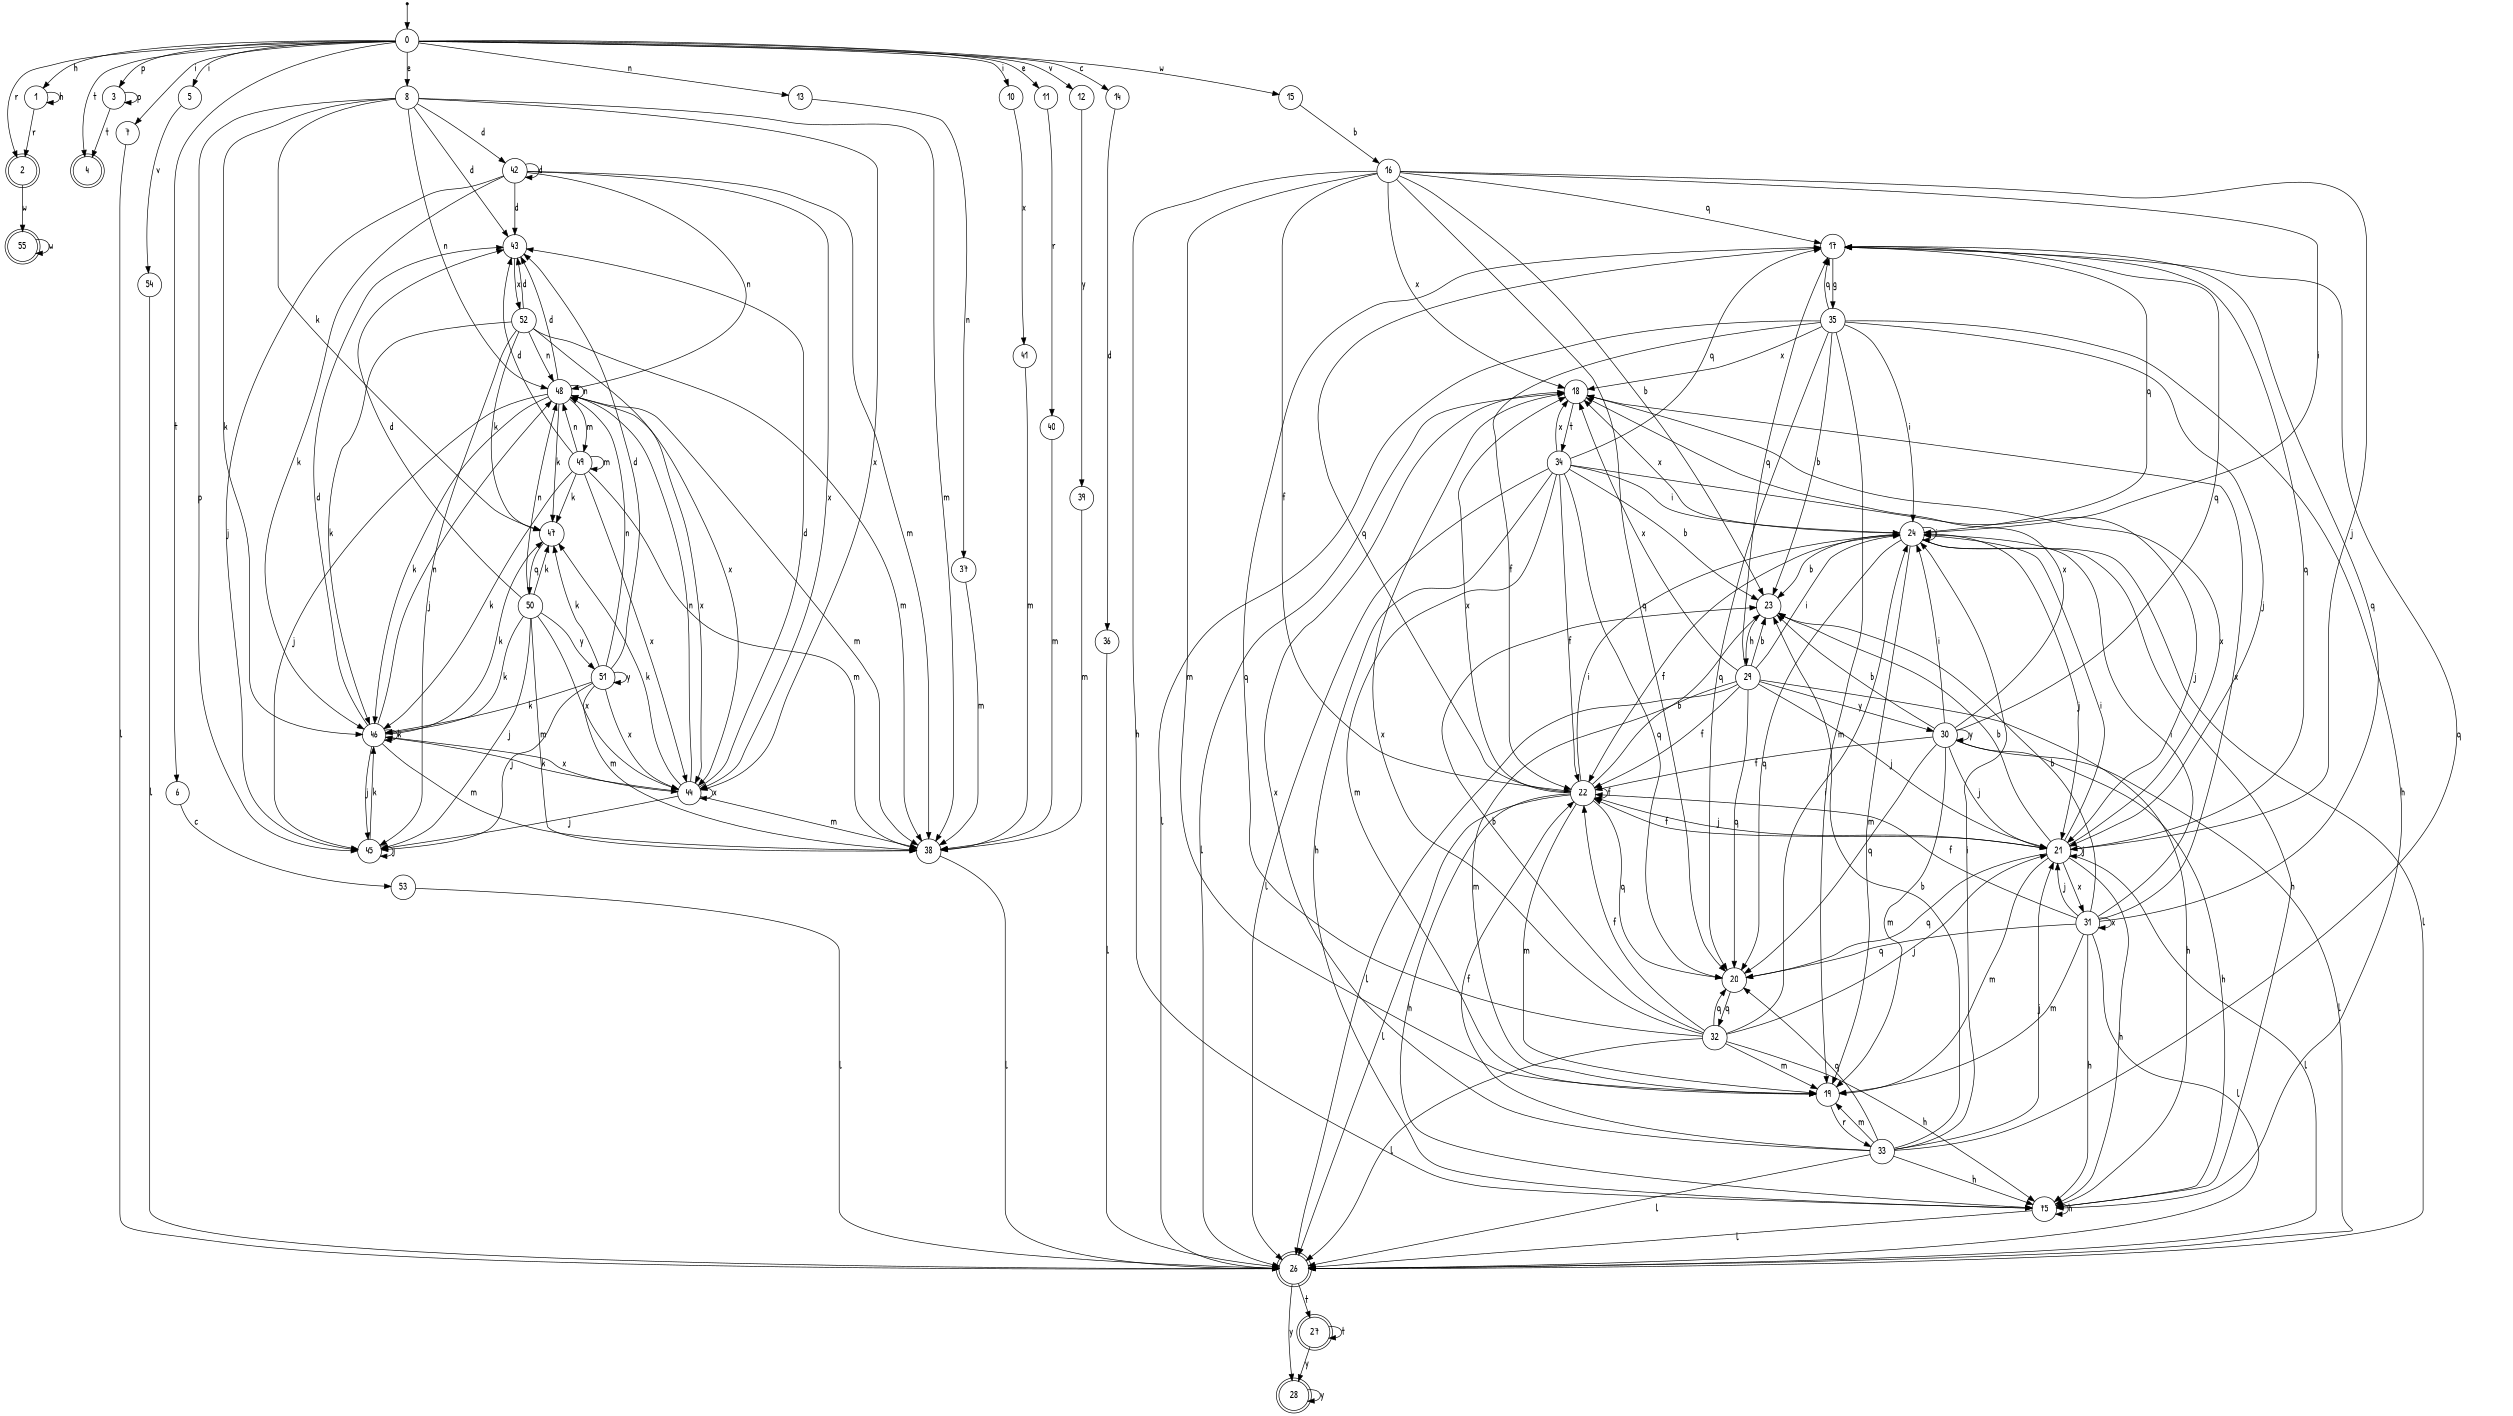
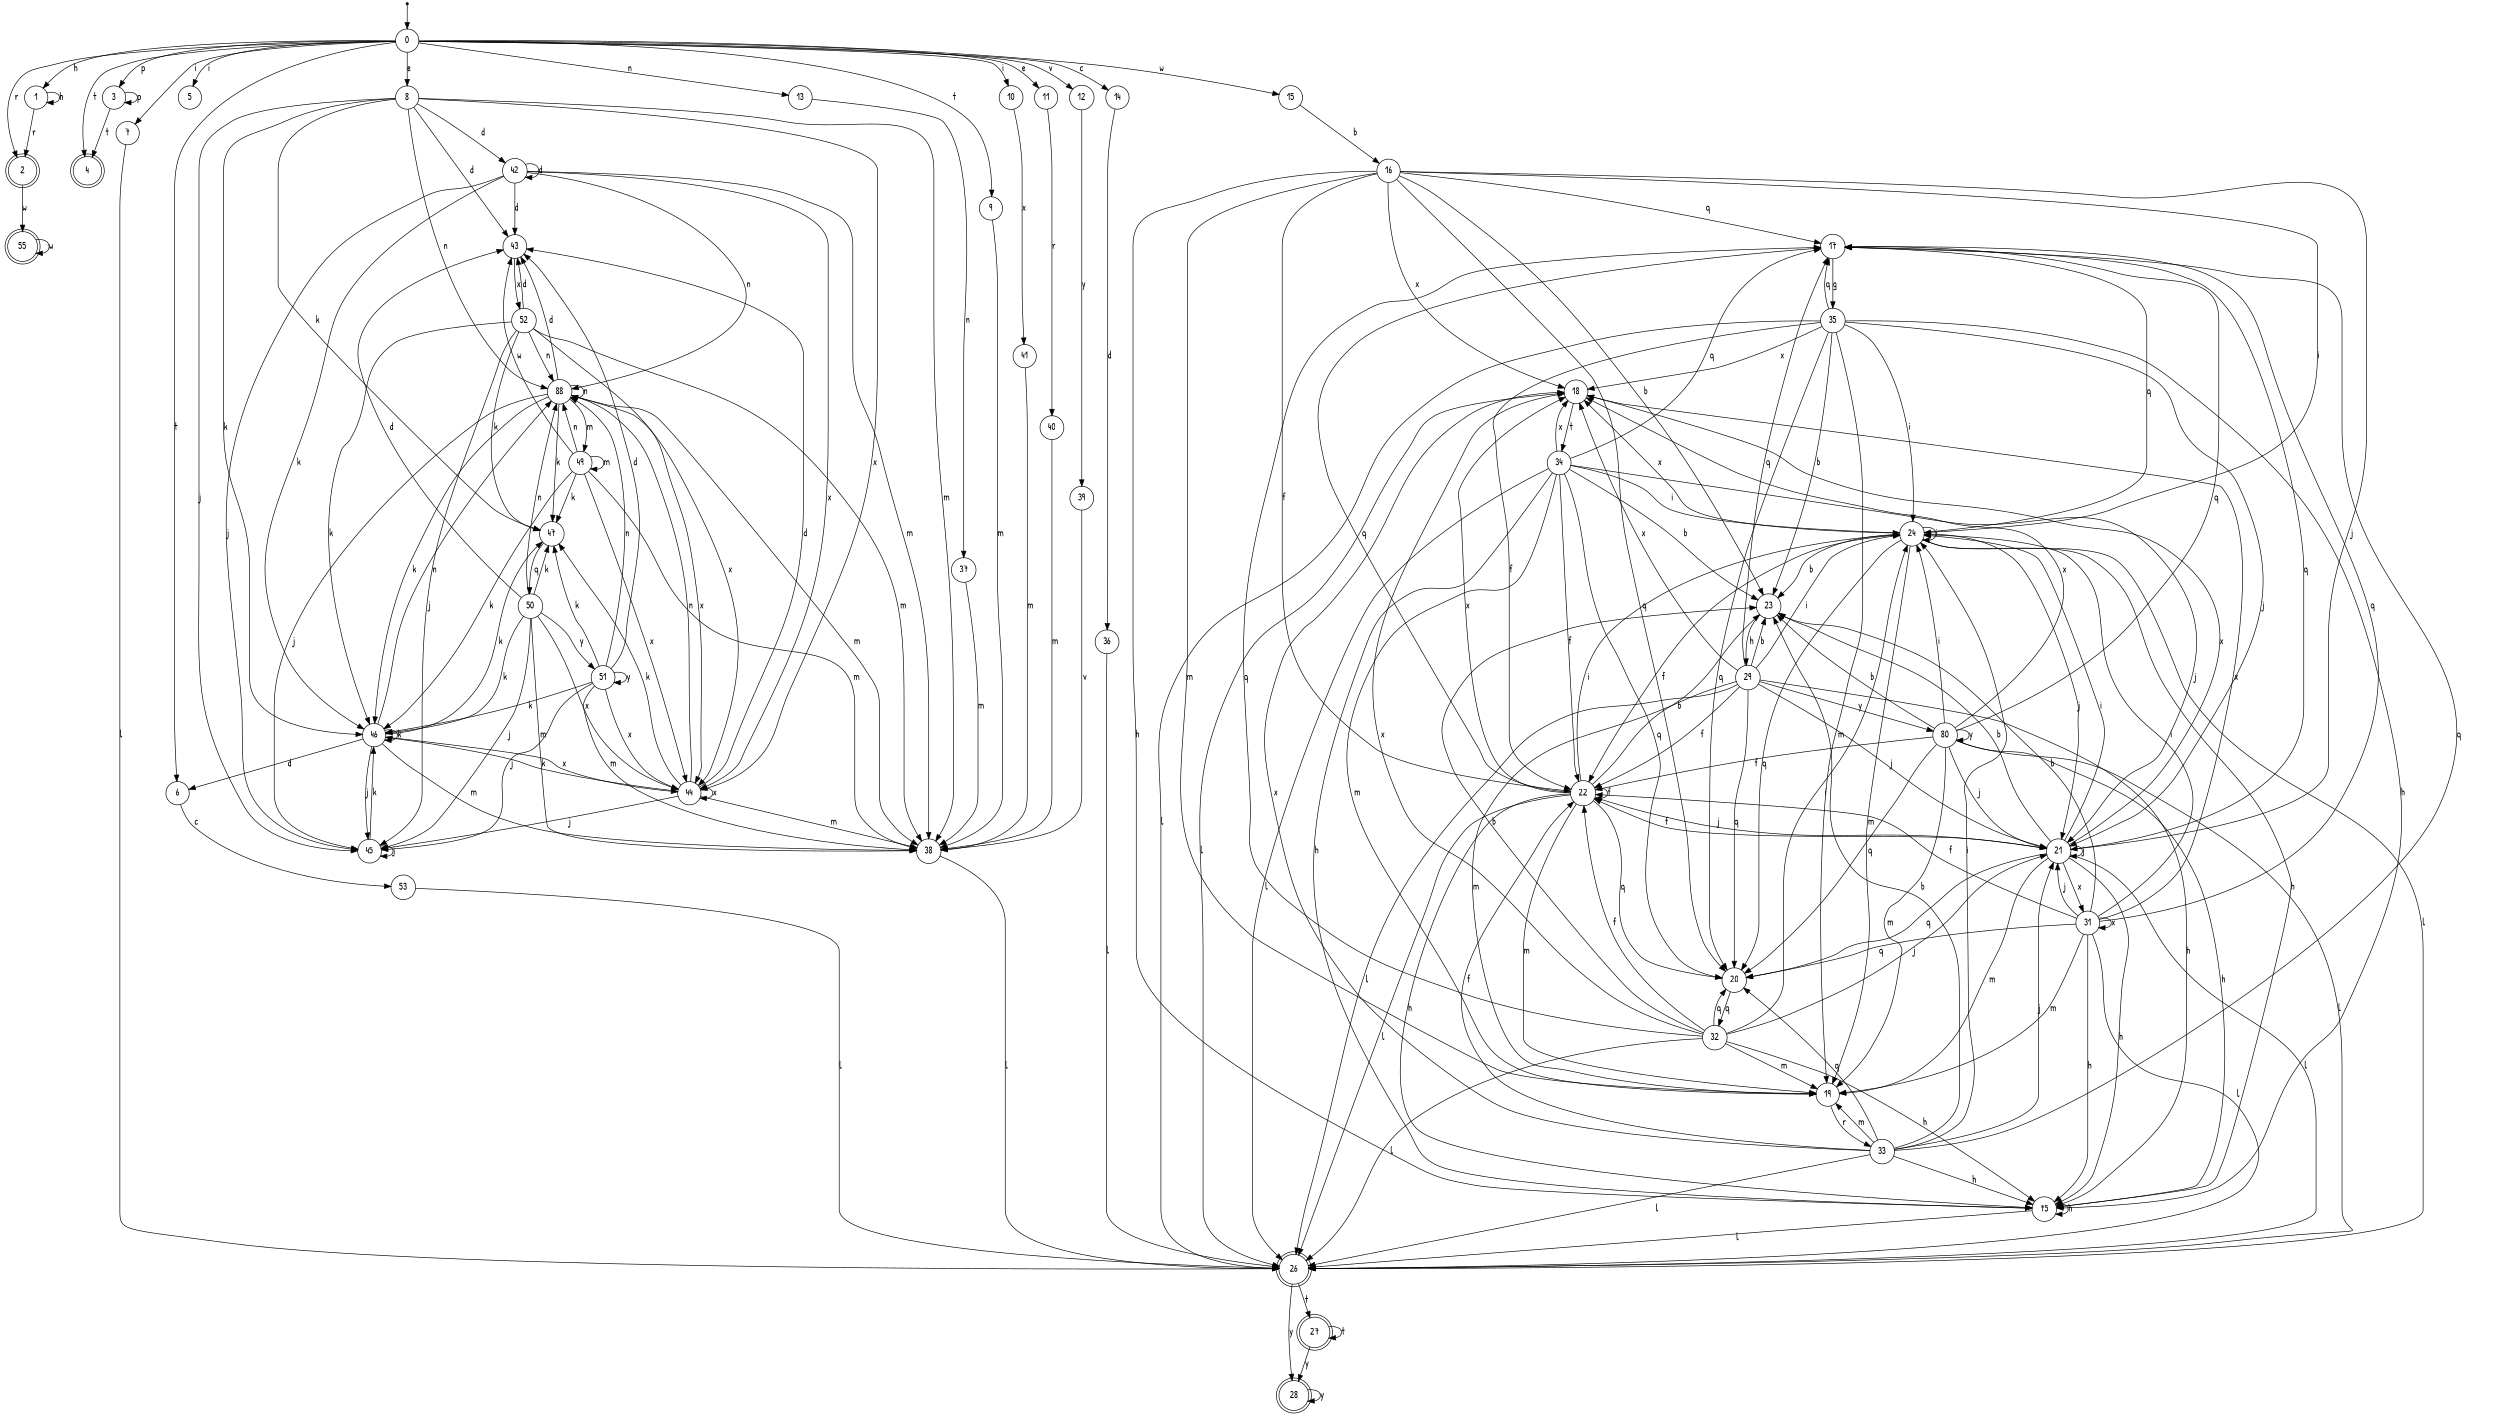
node "9": added
node "54": removed
edge "49" -> "43": label "d" -> "w"
node "48": label "48" -> "88"
edge "46" -> "43": now "46" -> "6"
edge "8" -> "45": label "p" -> "j"
edge "39" -> "38": label "m" -> "v"
node "30": label "30" -> "80"
